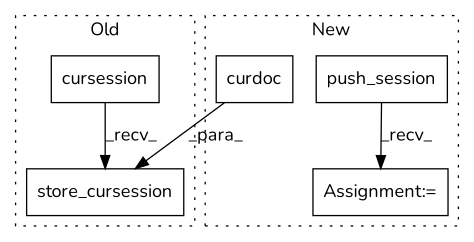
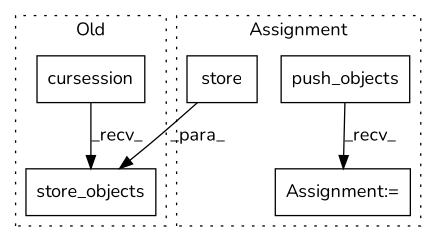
cluster "New": label "New" -> "Assignment"
node "curdoc": label "curdoc" -> "store"
node "push_session": label "push_session" -> "push_objects"
node "store_cursession": label "store_cursession" -> "store_objects"
